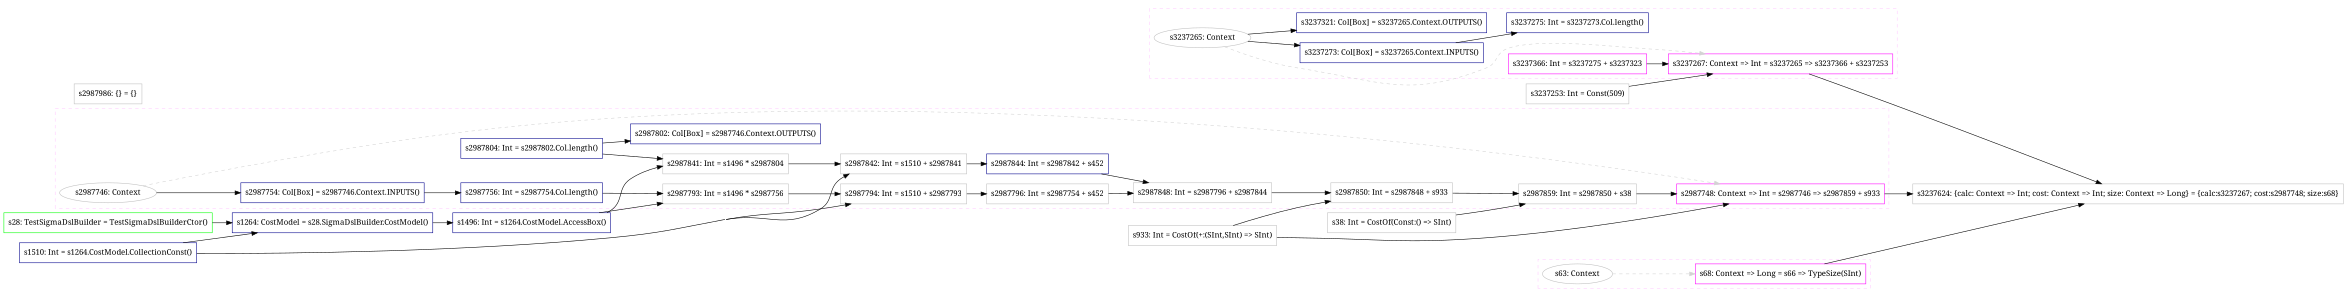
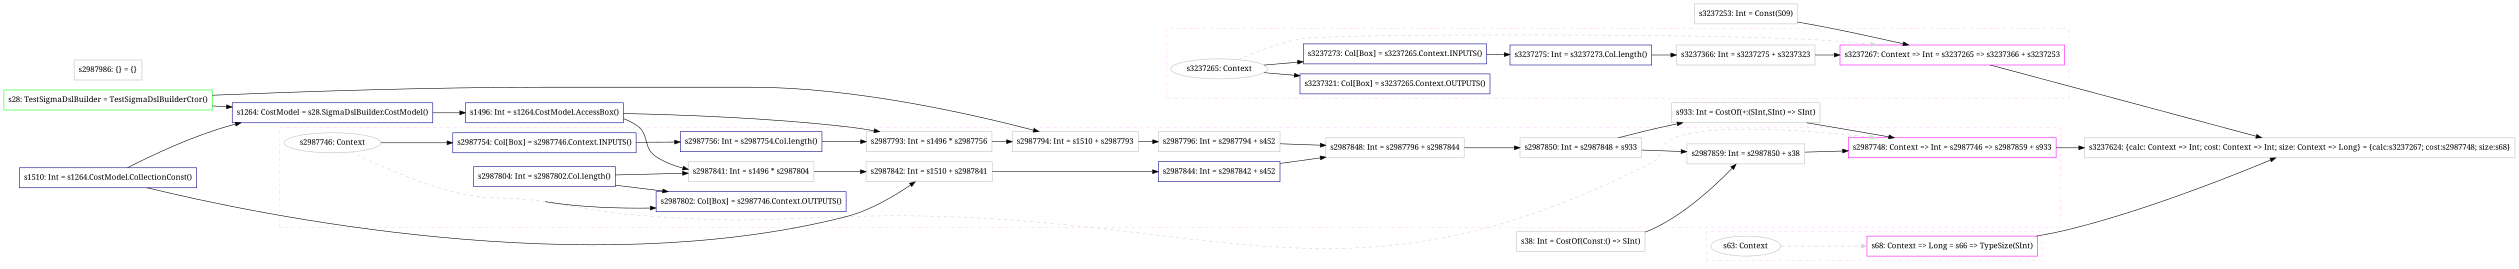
edge "s3237275: Int = s3237273.Col.length()" -> "s3237366: Int = s3237275 + s3237323": added
node "s3237366: Int = s3237275 + s3237323": color magenta -> gray
node "s2987796: Int = s2987754 + s452": label "s2987796: Int = s2987754 + s452" -> "s2987796: Int = s2987794 + s452"
edge "s2987746: Context" -> "s2987802: Col[Box] = s2987746.Context.OUTPUTS()": added
edge "s933: Int = CostOf(+:(SInt,SInt) => SInt)" -> "s2987850: Int = s2987848 + s933": reversed
edge "s1510: Int = s1264.CostModel.CollectionConst()" -> "s2987794: Int = s1510 + s2987793": now "s28: TestSigmaDslBuilder = TestSigmaDslBuilderCtor()" -> "s2987794: Int = s1510 + s2987793"
